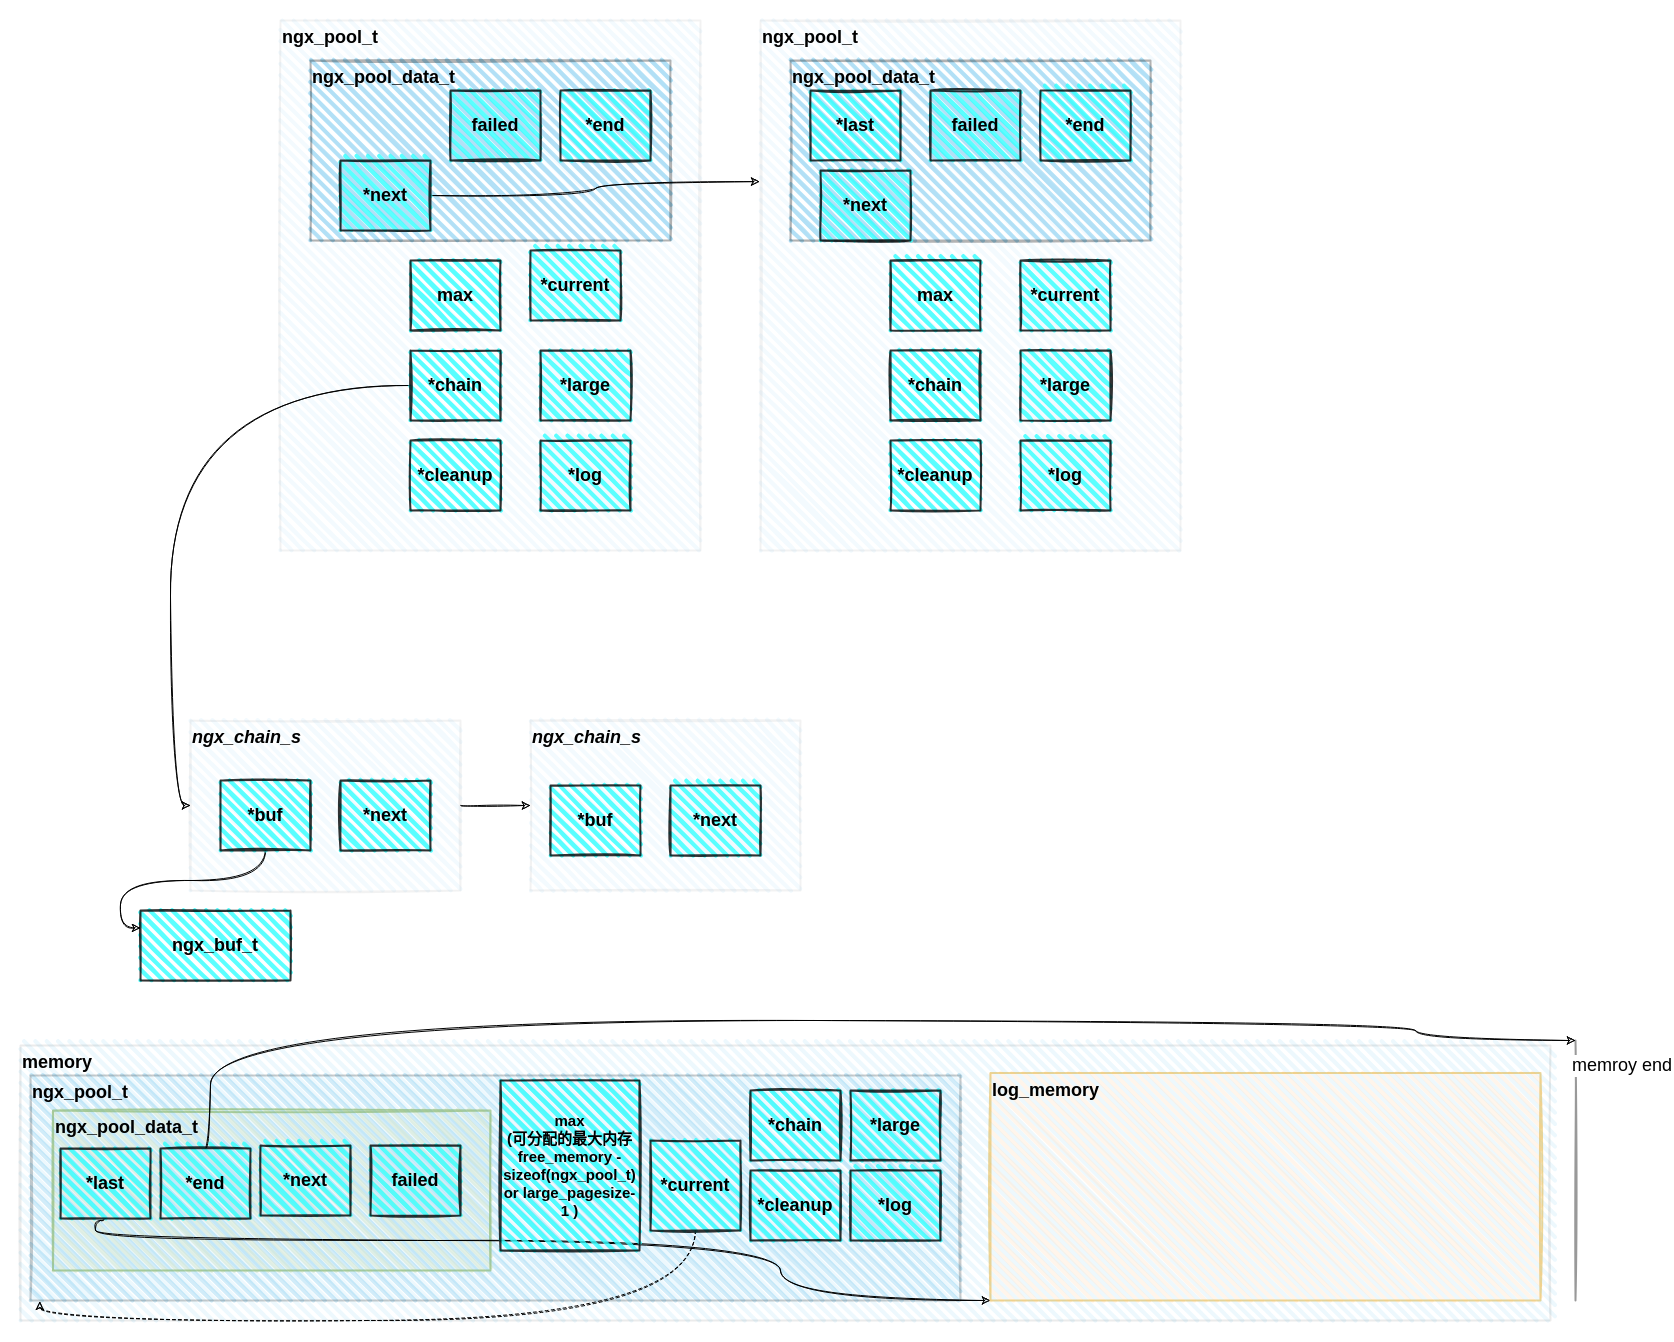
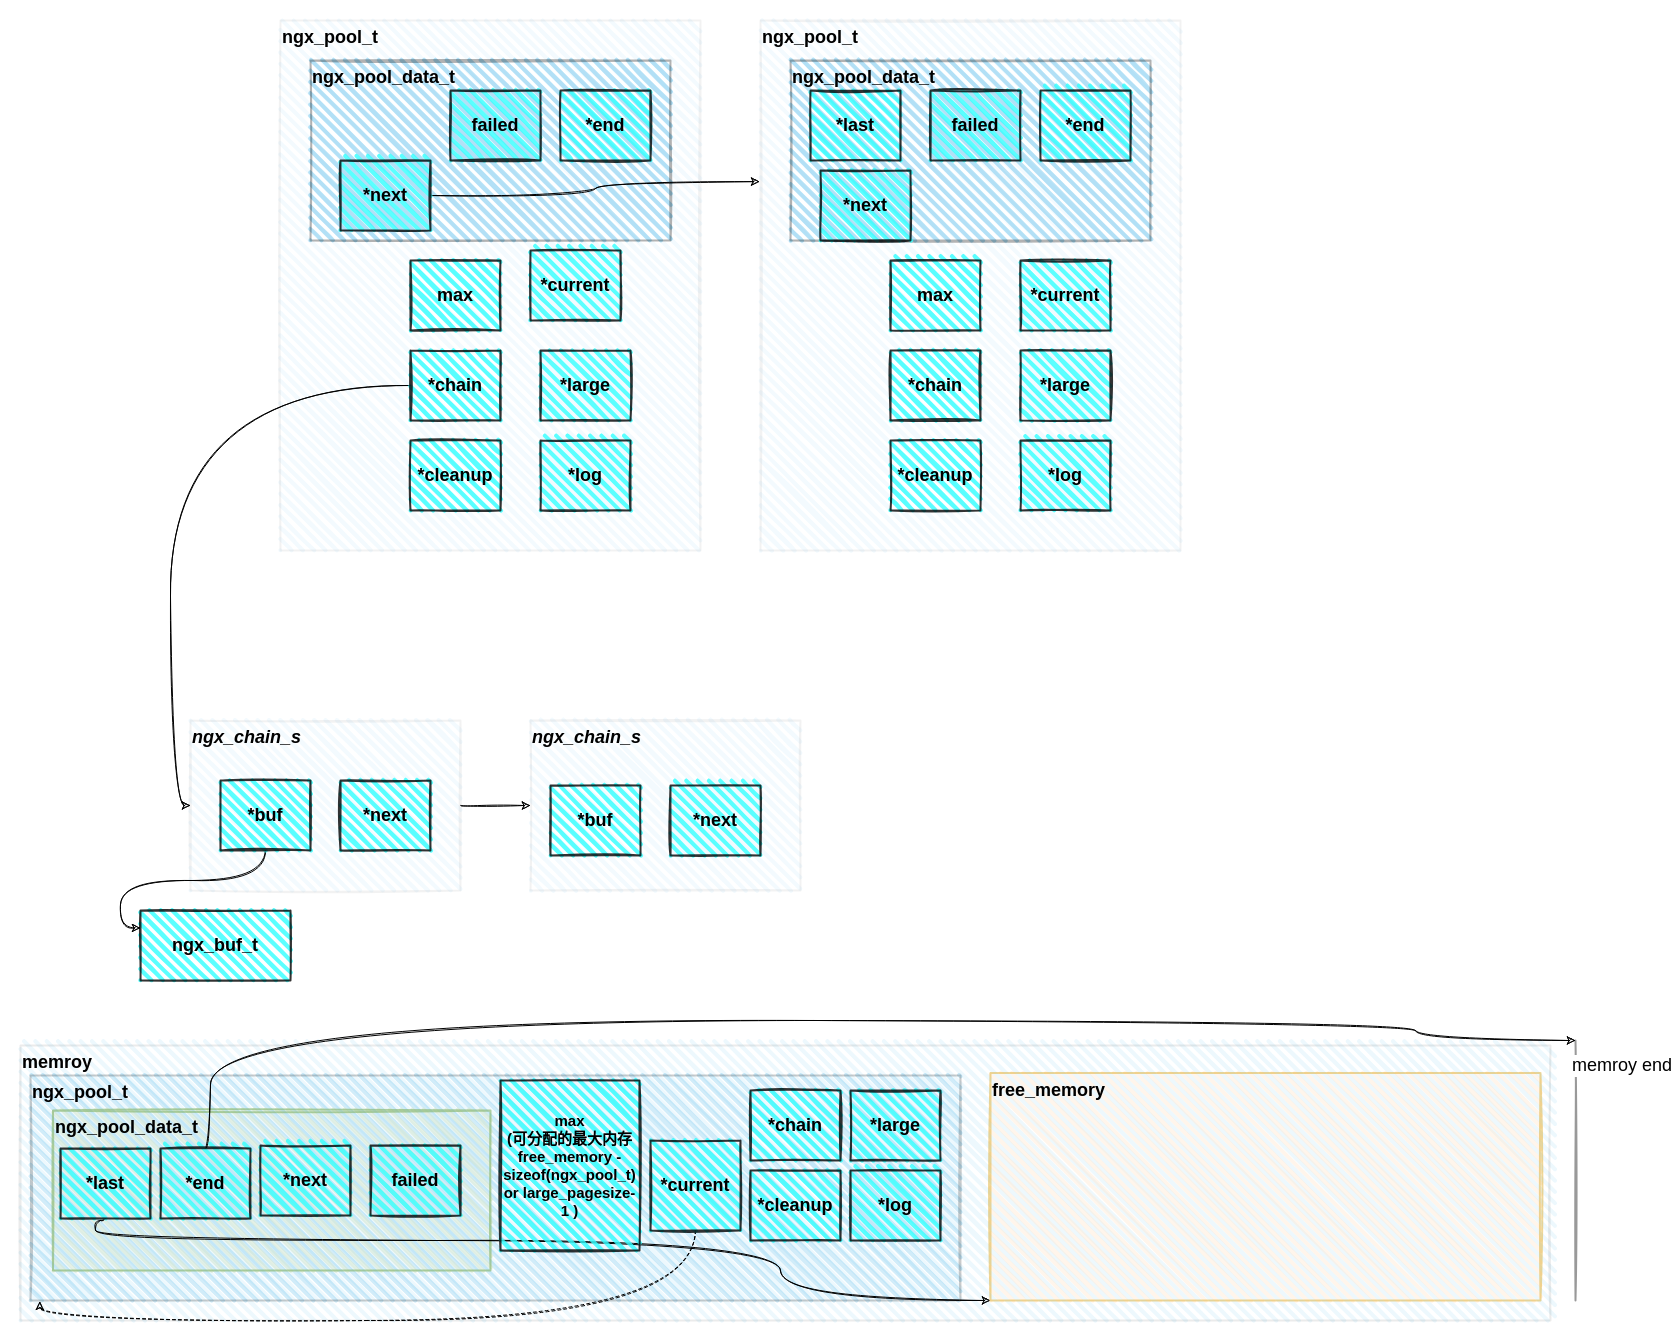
node "memory": label "memory" -> "memroy"
node "log_memory": label "log_memory" -> "free_memory"
